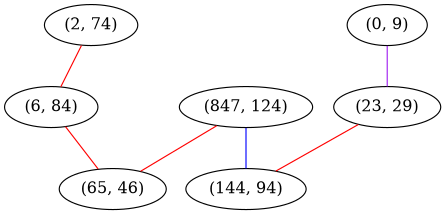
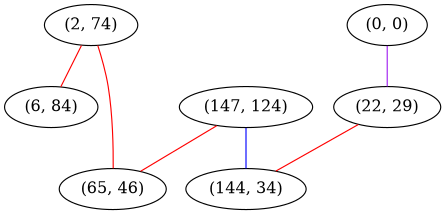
node "(0, 9)": label "(0, 9)" -> "(0, 0)"
node "(847, 124)": label "(847, 124)" -> "(147, 124)"
node "(23, 29)": label "(23, 29)" -> "(22, 29)"
edge "(6, 84)" -- "(65, 46)": now "(2, 74)" -- "(65, 46)"
node "(144, 94)": label "(144, 94)" -> "(144, 34)"
